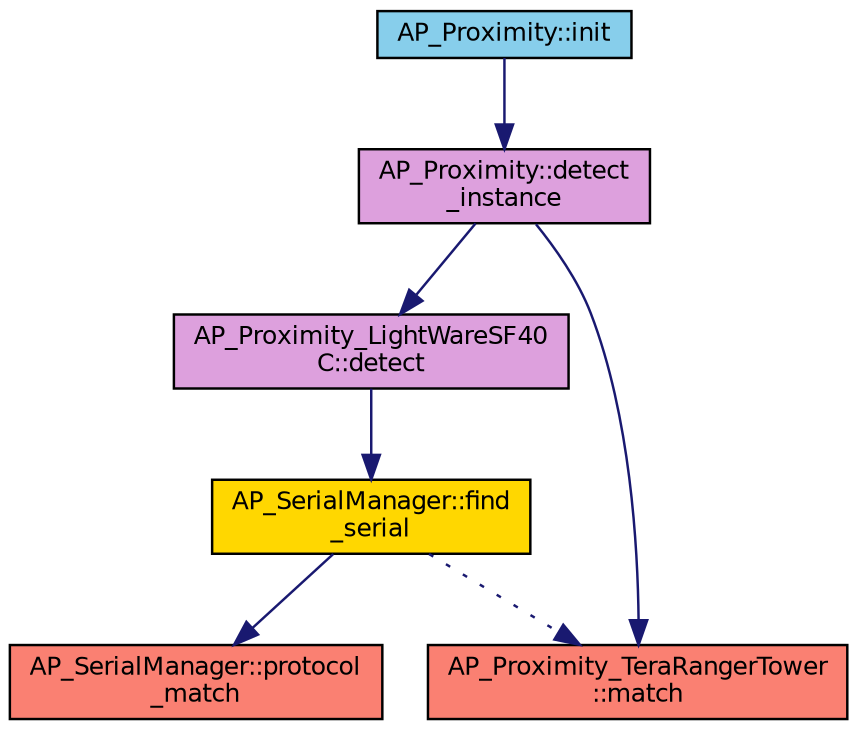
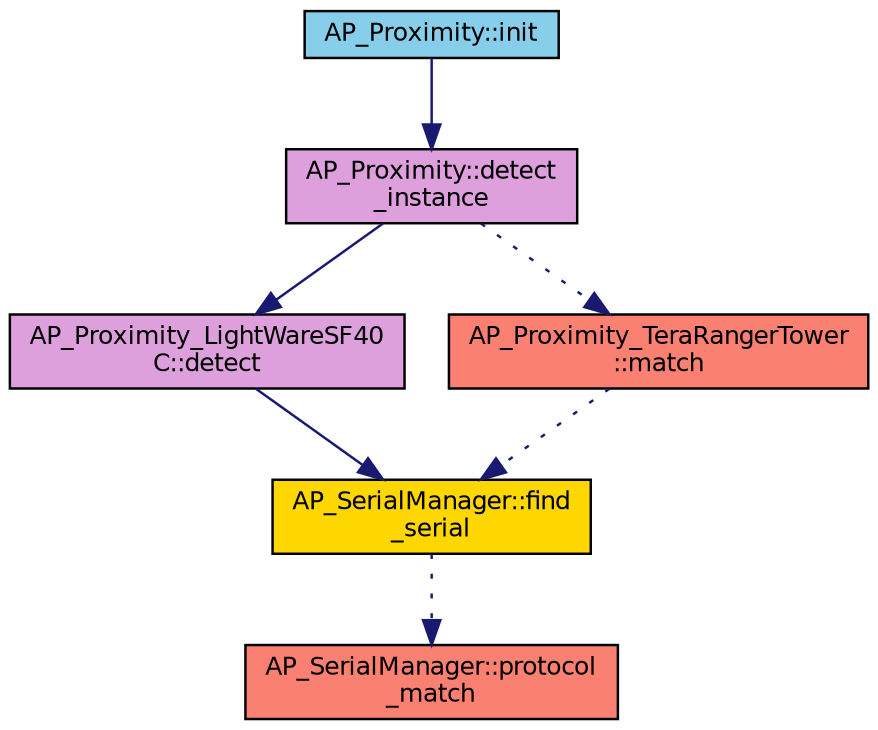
edge "AP_Proximity::detect _instance" -> "AP_Proximity_TeraRangerTower ::match": style solid -> dotted
edge "AP_SerialManager::find _serial" -> "AP_SerialManager::protocol _match": style solid -> dotted
edge "AP_SerialManager::find _serial" -> "AP_Proximity_TeraRangerTower ::match": reversed
